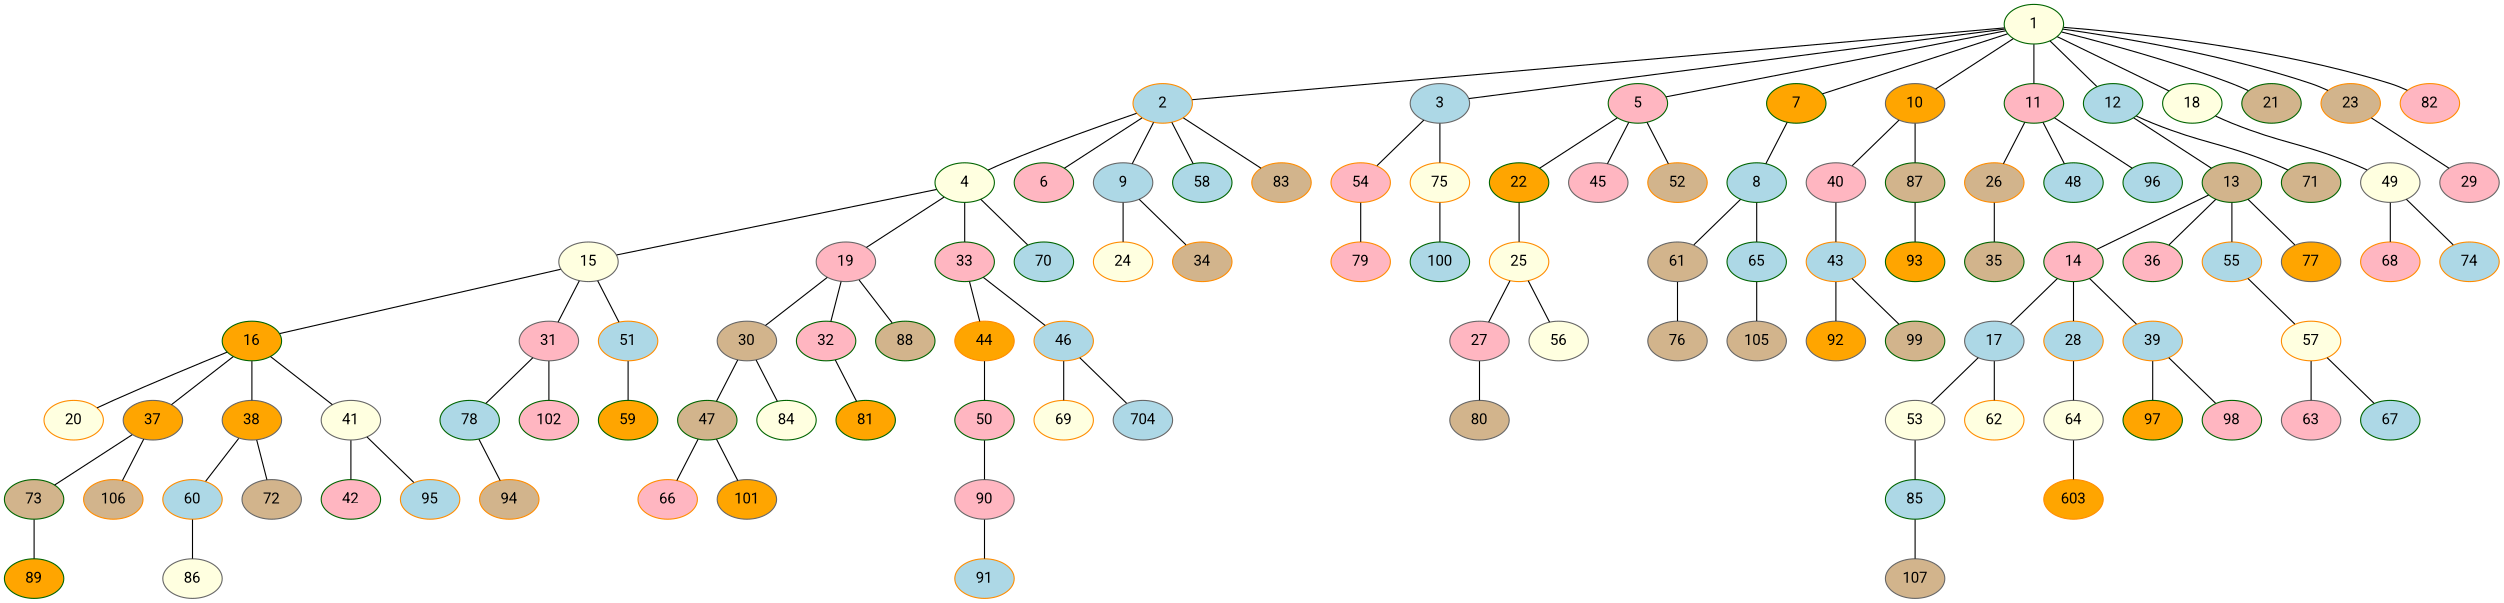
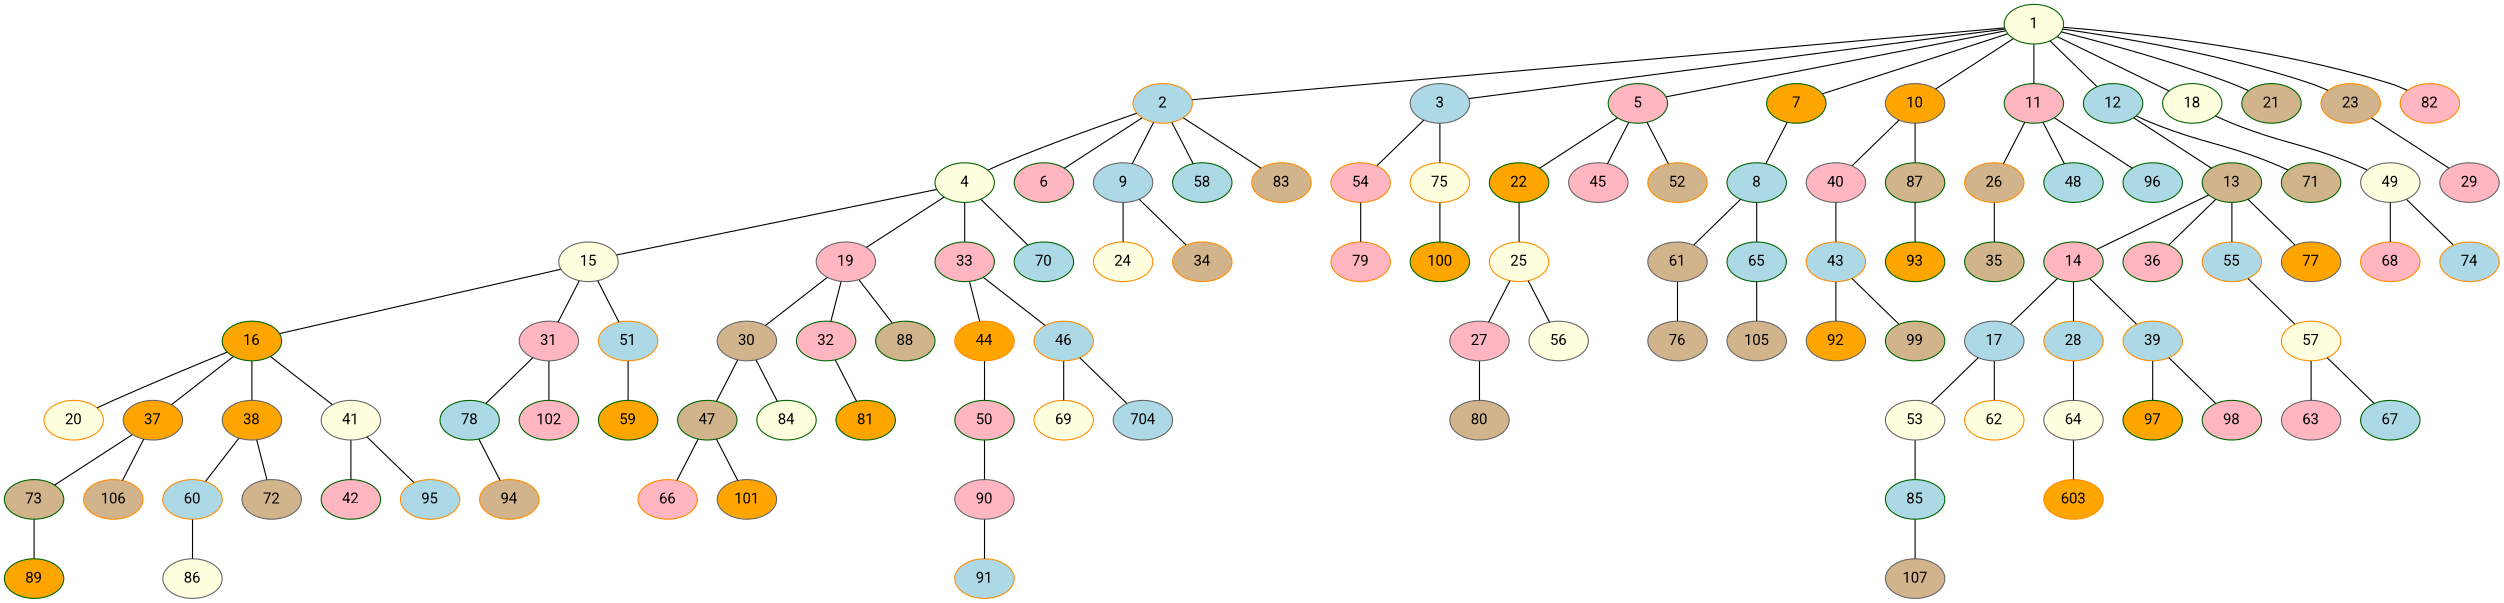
node "100": fillcolor lightblue -> orange
